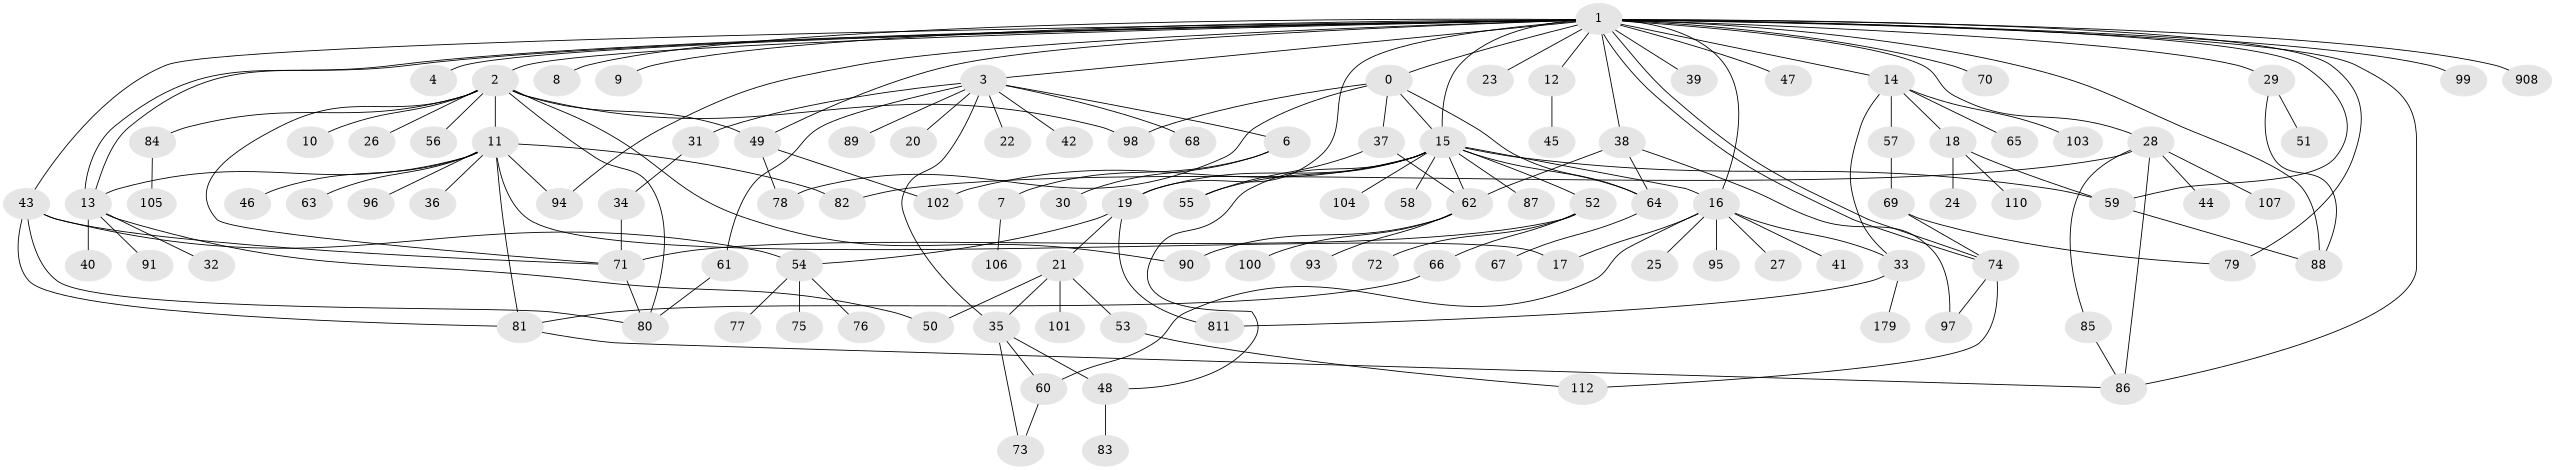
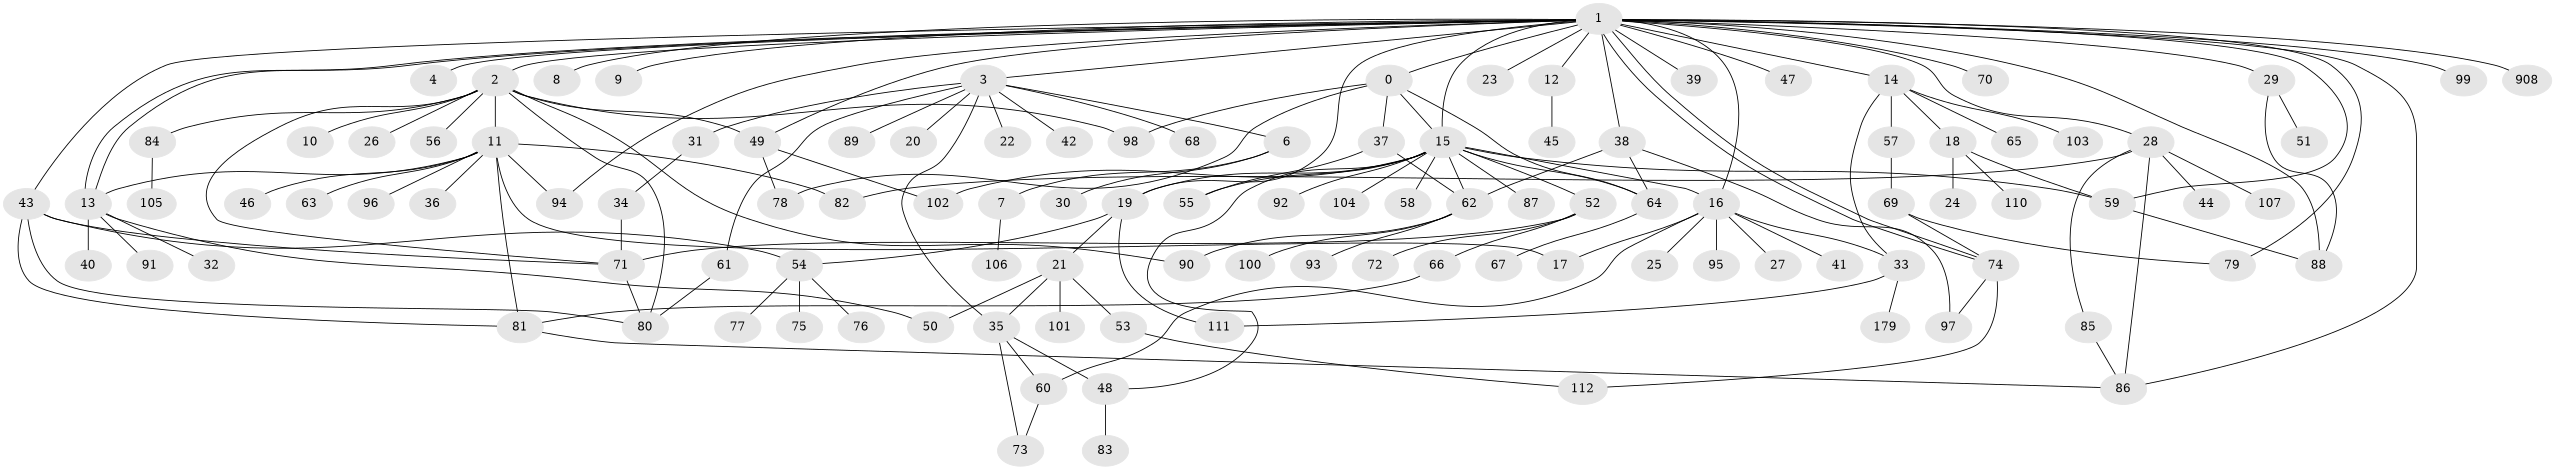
node "92": added
node "811": label "811" -> "111"
